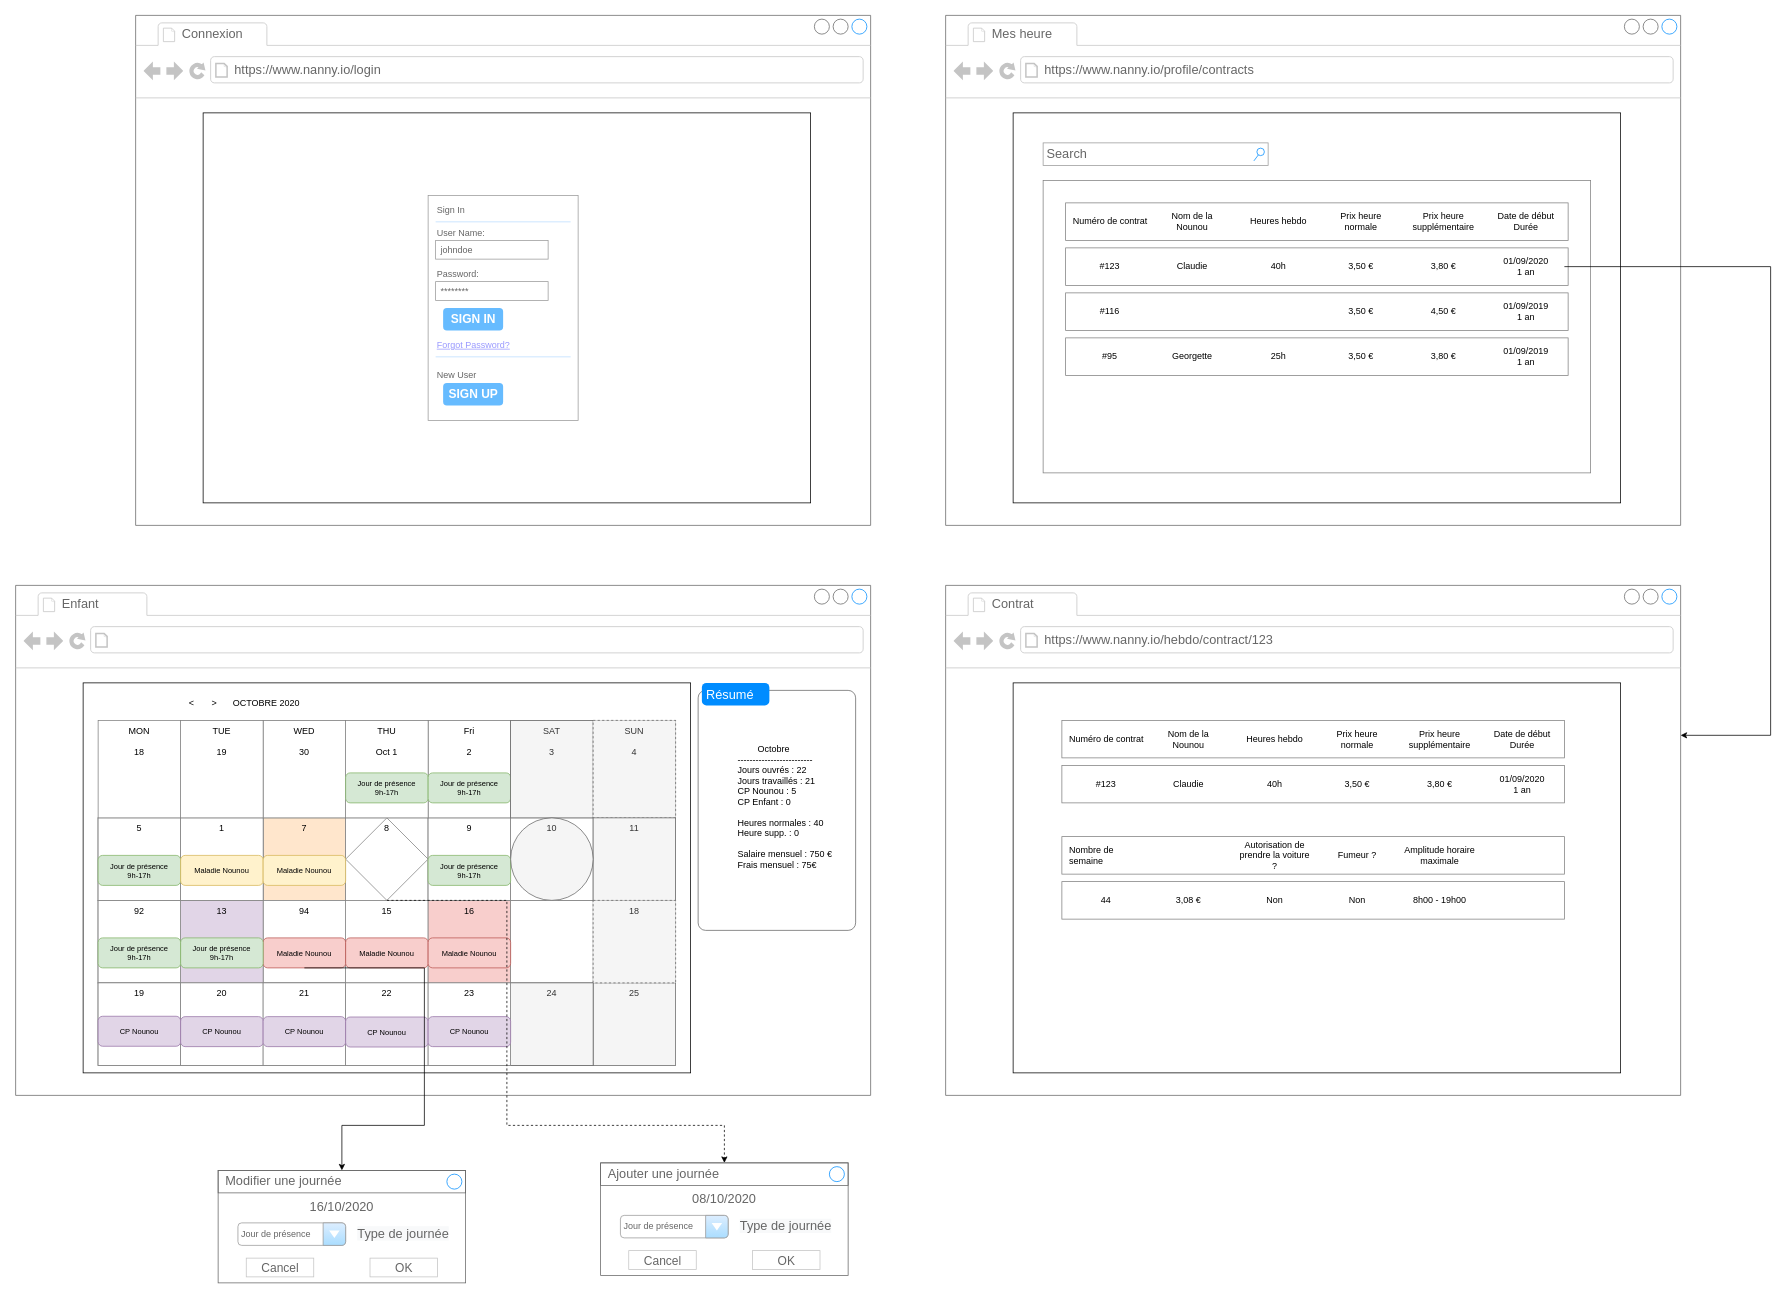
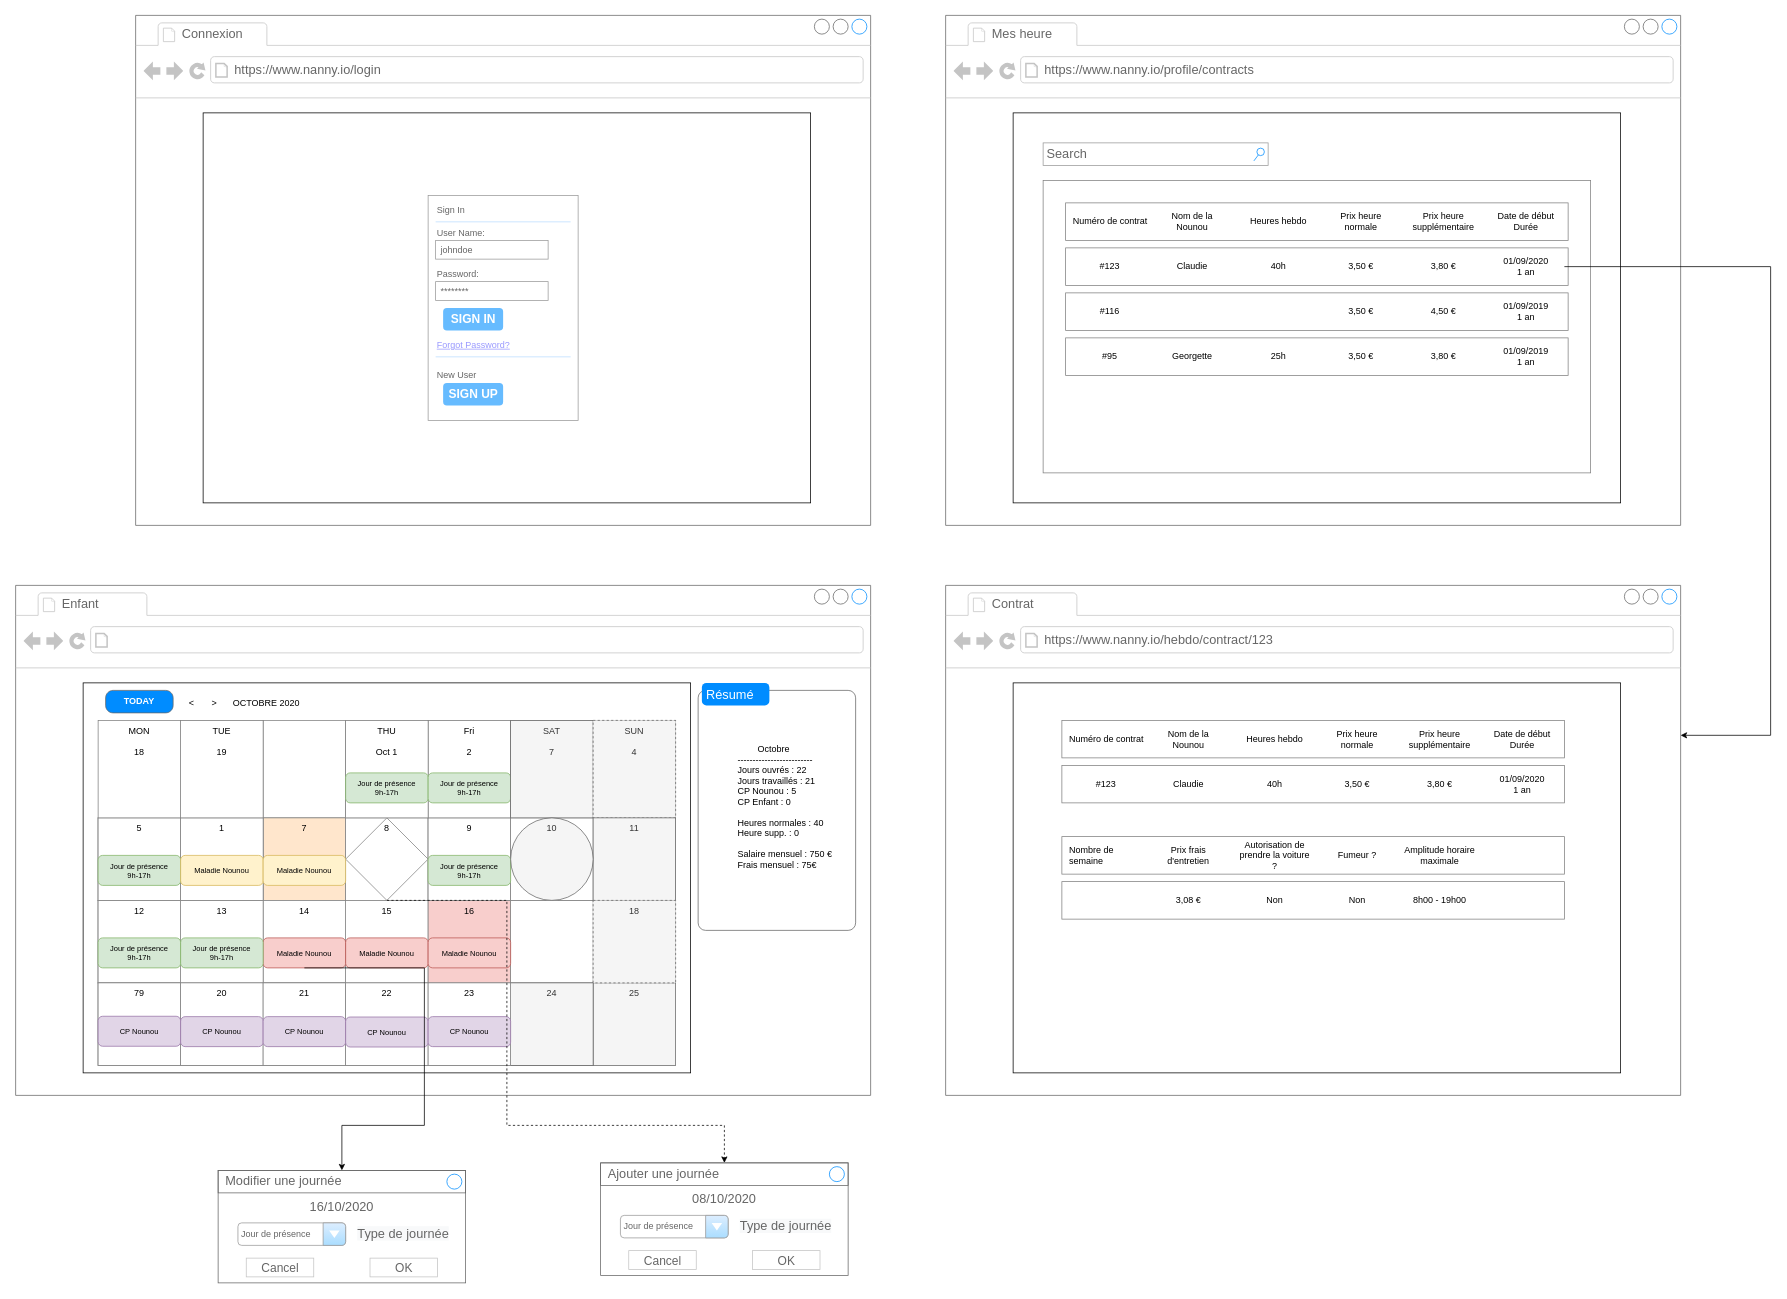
node "TODAY": added
node "SAT 3": label "SAT 3" -> "SAT 7"
node "WED 30": removed
node "Prix frais d'entretien": added
node "44": removed
node "92": label "92" -> "12"
node "13": fillcolor #e1d5e7 -> #ffffff
node "94": label "94" -> "14"
node "19": label "19" -> "79"
